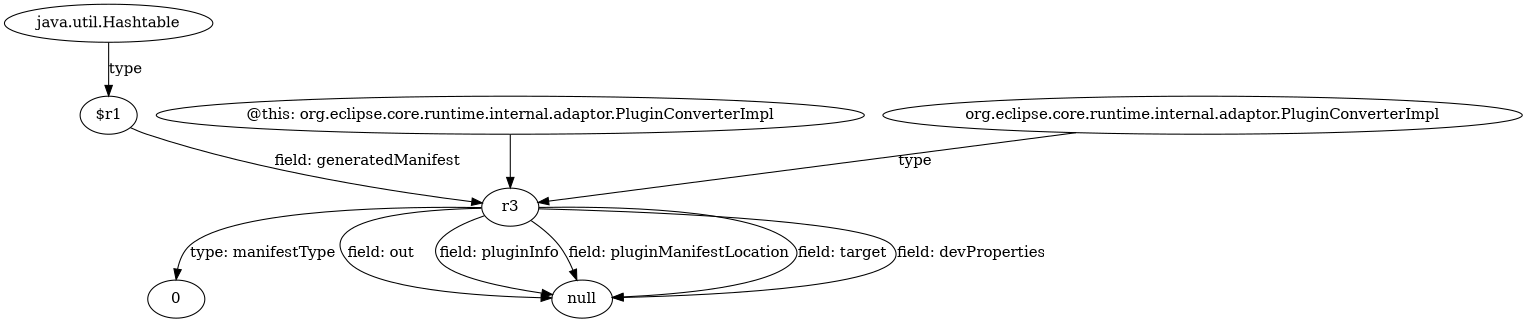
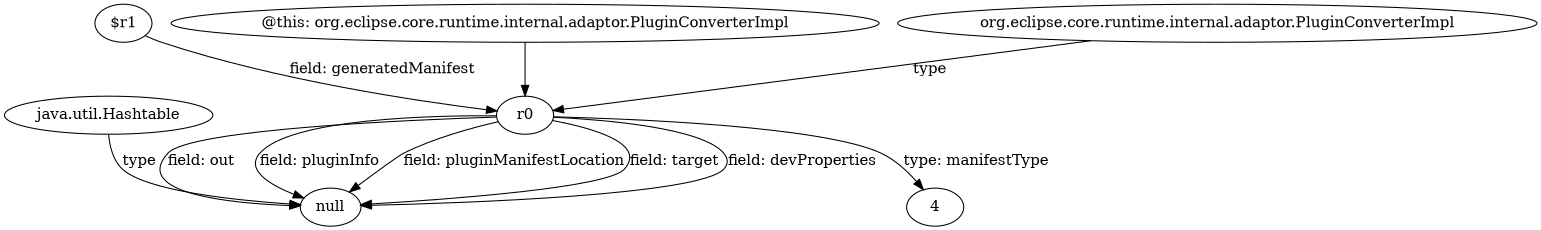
edge "java.util.Hashtable" -> "$r1": now "java.util.Hashtable" -> "null"
node "r3": label "r3" -> "r0"
node "0": label "0" -> "4"
